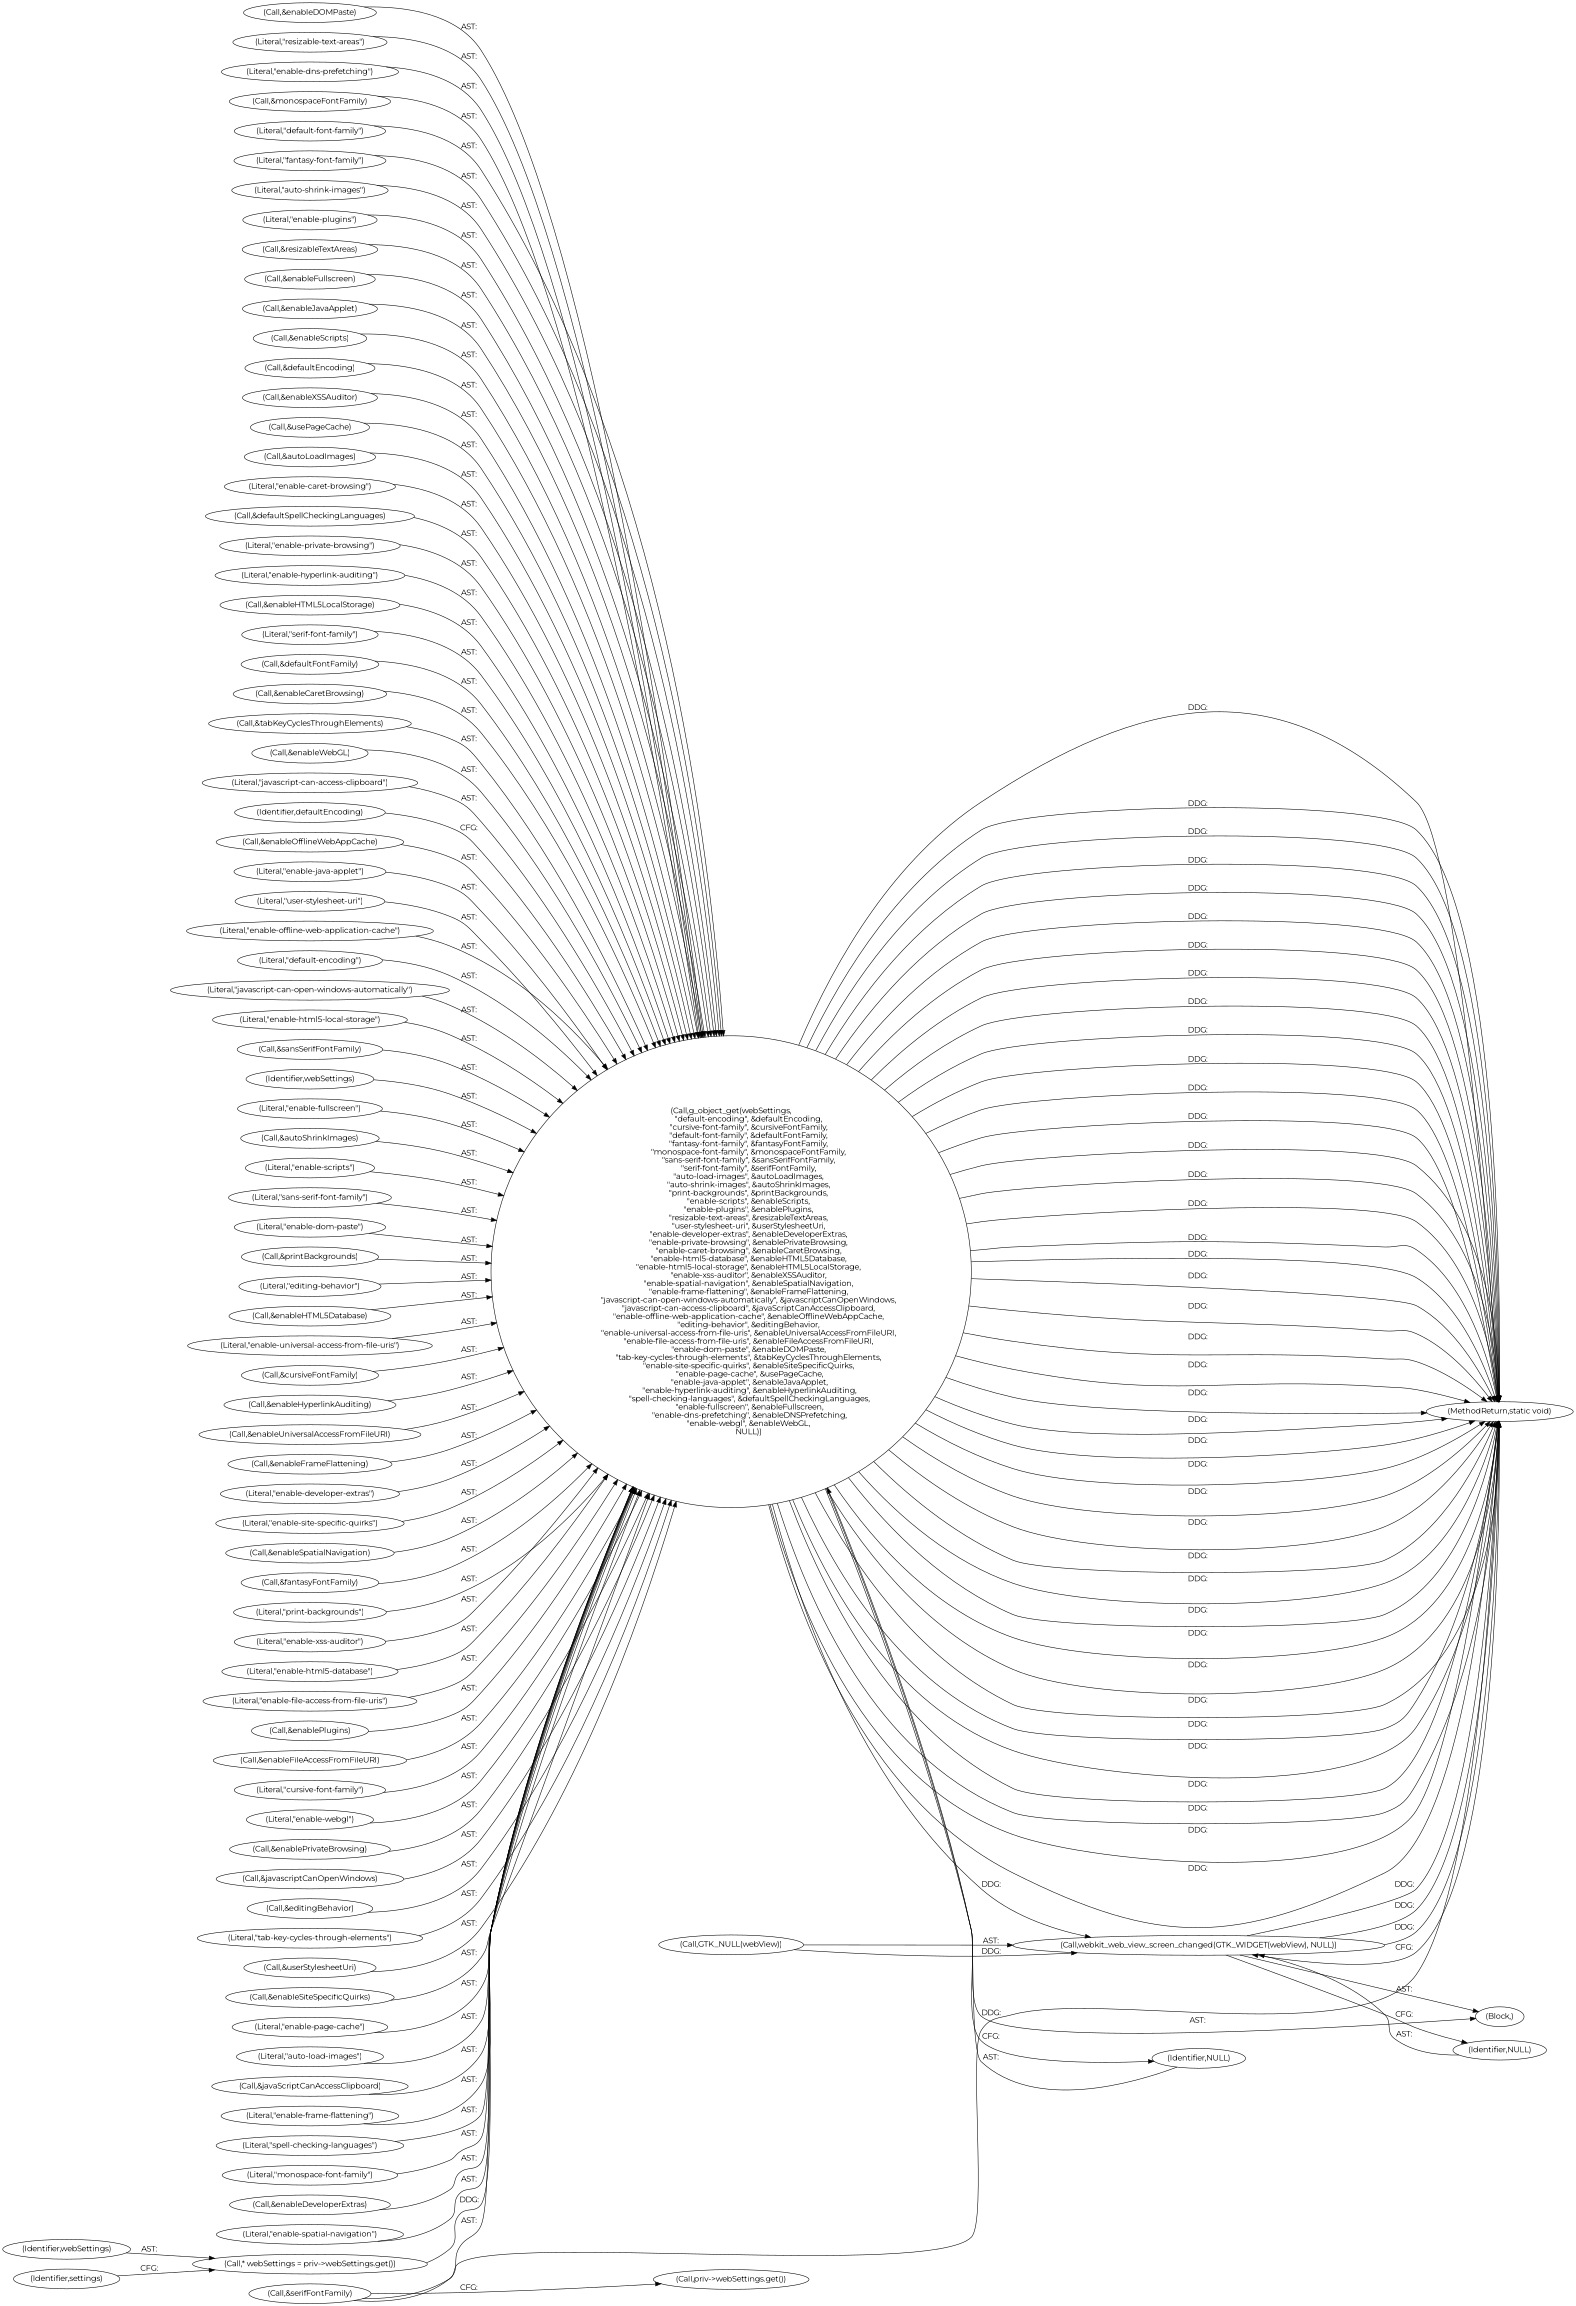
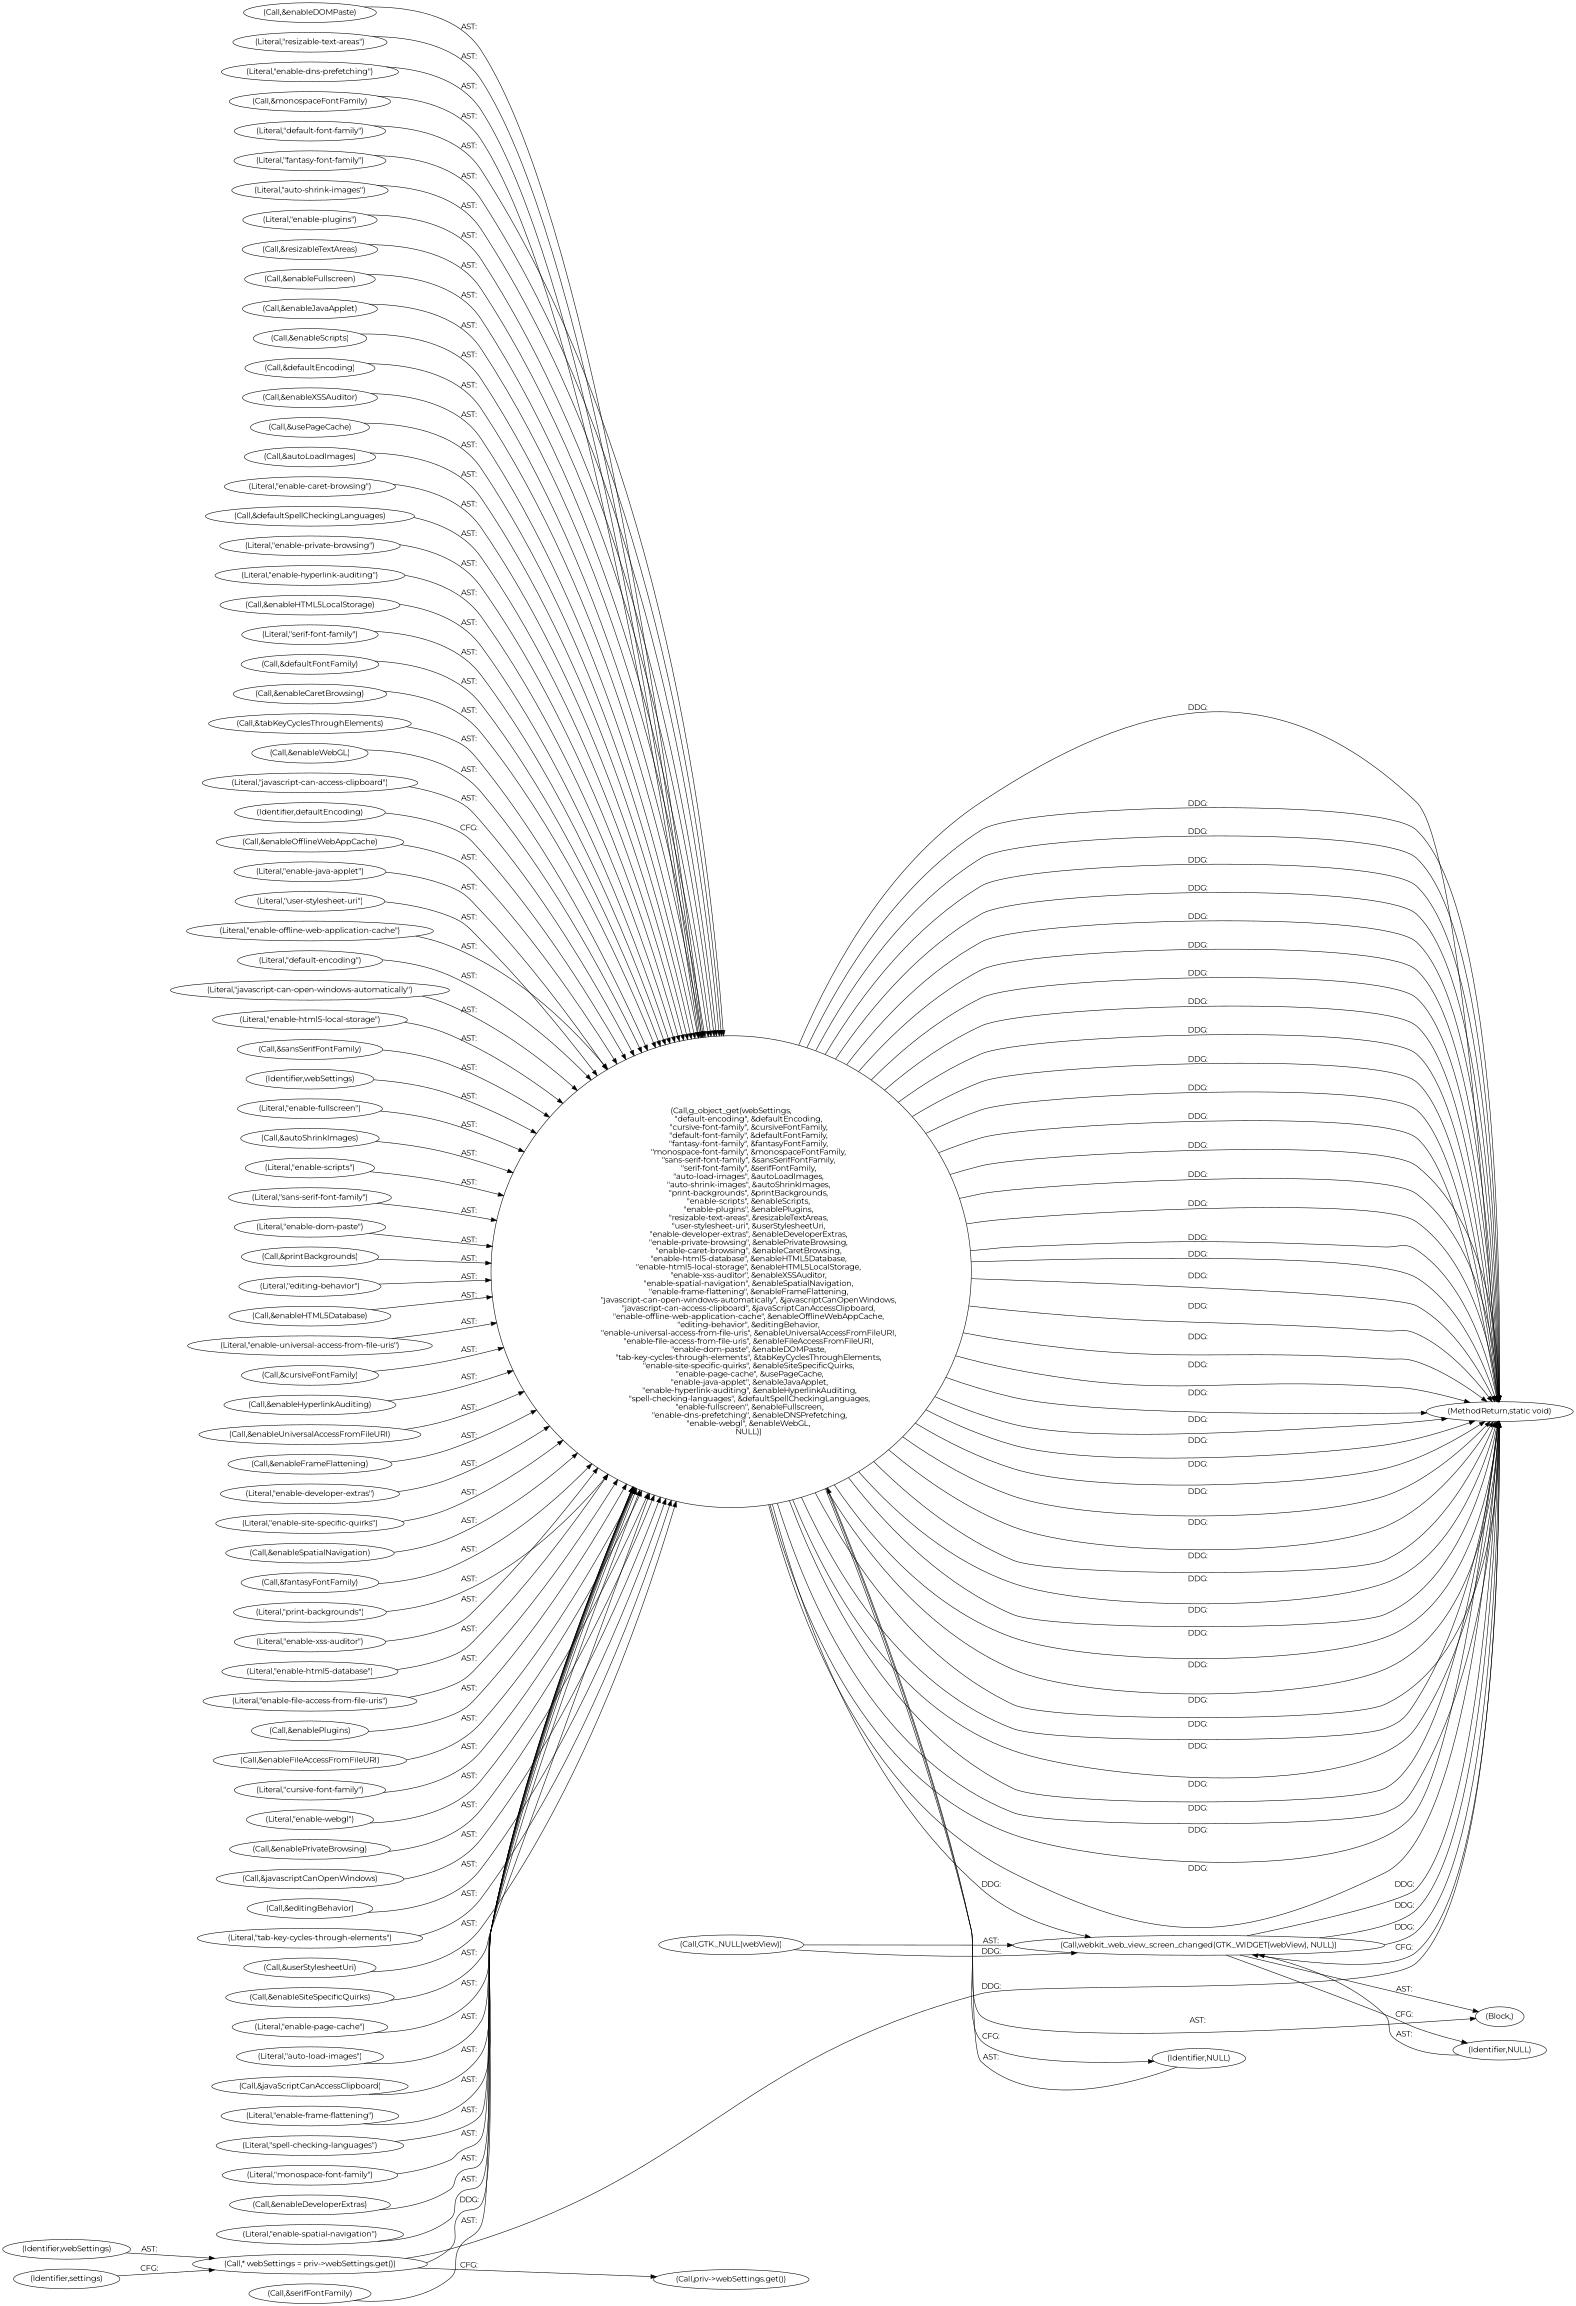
edge "(Call,&serifFontFamily)" -> "(MethodReturn,static void)": now "(Call,* webSettings = priv->webSettings.get())" -> "(MethodReturn,static void)"
edge "(Call,&serifFontFamily)" -> "(Call,priv->webSettings.get())": now "(Call,* webSettings = priv->webSettings.get())" -> "(Call,priv->webSettings.get())"
